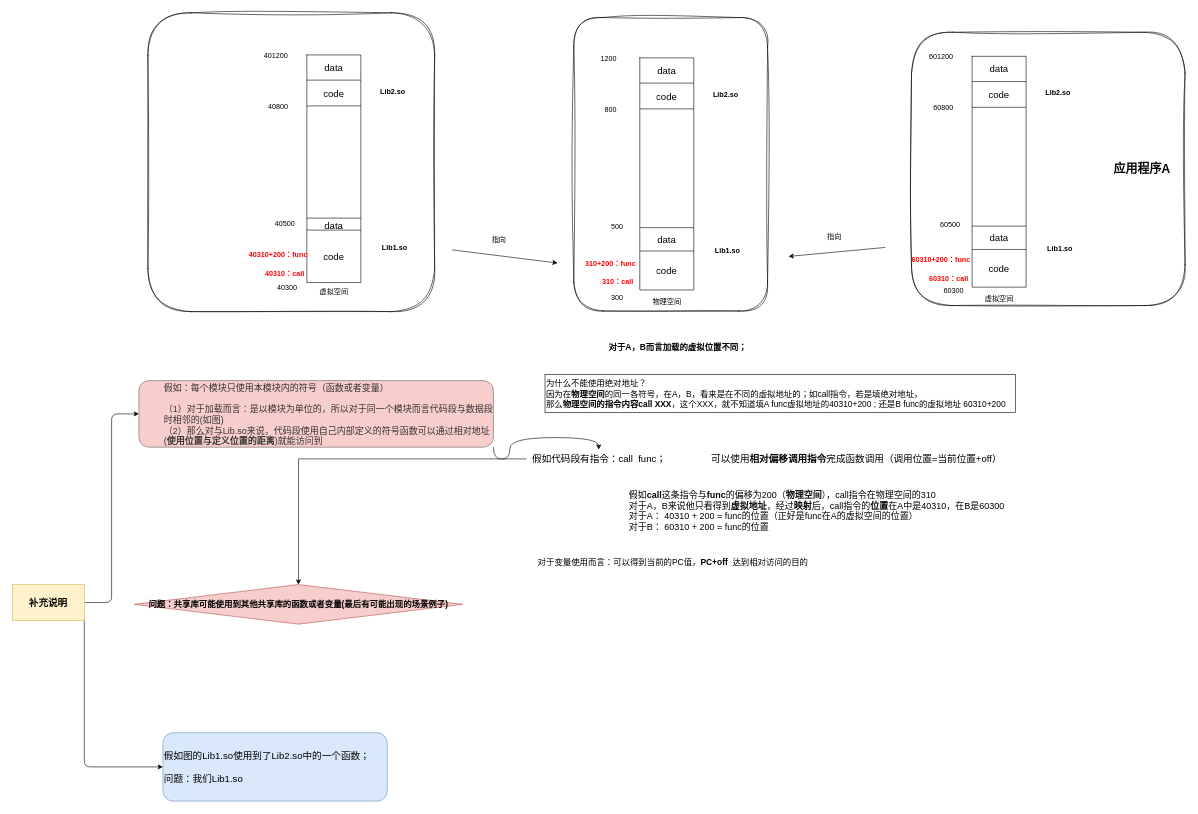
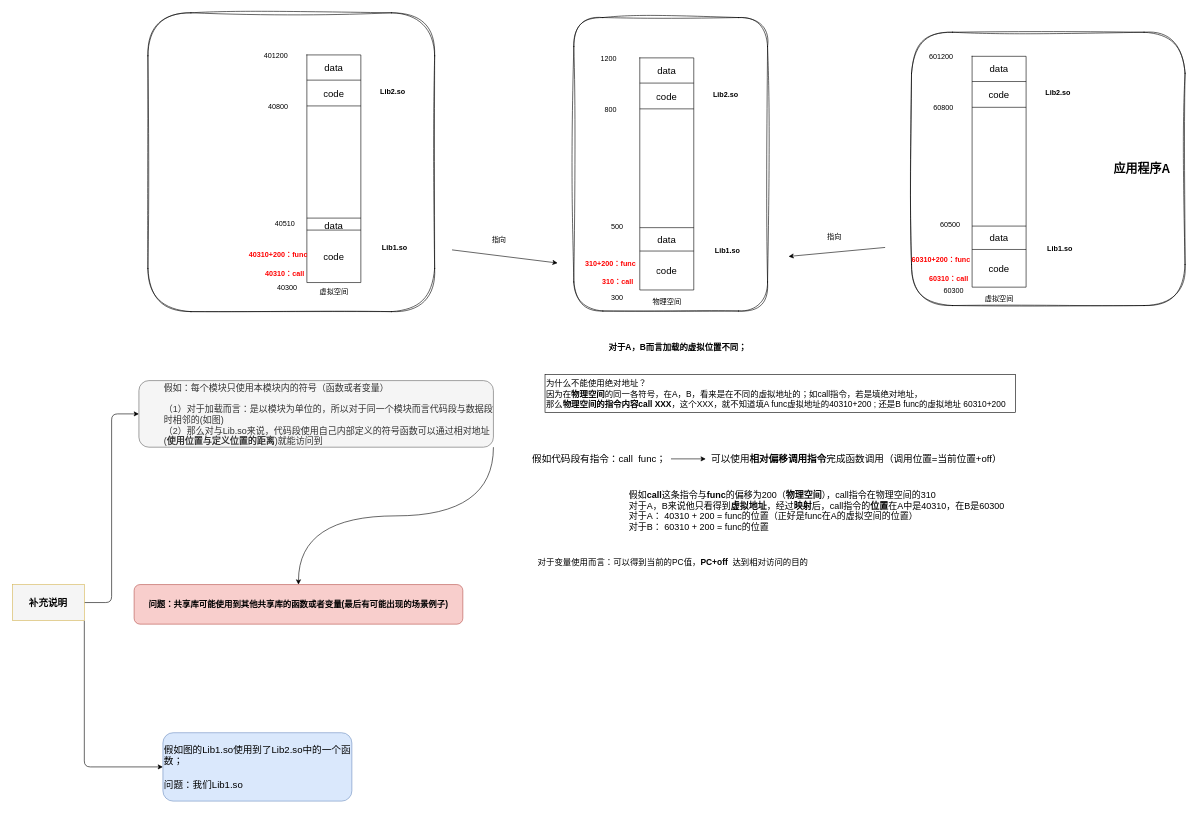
node "40500": label "40500" -> "40510"
node "假如：每个模块只使用本模块内的符号（函数或者变量） （1）对于加载而言：是以模块为单位的，所以对于同一个模块而言代码段与数据段时相邻的(如图)（2）那么对与Lib.so来说，代码段使用自己内部定义的符号函数可以通过相对地址(使用位置与定义位置的距离)就能访问到": fillcolor #f8cecc -> #f5f5f5
edge "假如：每个模块只使用本模块内的符号（函数或者变量） （1）对于加载而言：是以模块为单位的，所以对于同一个模块而言代码段与数据段时相邻的(如图)（2）那么对与Lib.so来说，代码段使用自己内部定义的符号函数可以通过相对地址(使用位置与定义位置的距离)就能访问到" -> "假如代码段有指令：call func；": now "假如：每个模块只使用本模块内的符号（函数或者变量） （1）对于加载而言：是以模块为单位的，所以对于同一个模块而言代码段与数据段时相邻的(如图)（2）那么对与Lib.so来说，代码段使用自己内部定义的符号函数可以通过相对地址(使用位置与定义位置的距离)就能访问到" -> "问题：共享库可能使用到其他共享库的函数或者变量(最后有可能出现的场景例子)"
edge "假如代码段有指令：call func；" -> "问题：共享库可能使用到其他共享库的函数或者变量(最后有可能出现的场景例子)": now "假如代码段有指令：call func；" -> "可以使用相对偏移调用指令完成函数调用（调用位置=当前位置+off）"
node "补充说明": fillcolor #fff2cc -> #f5f5f5
node "问题：共享库可能使用到其他共享库的函数或者变量(最后有可能出现的场景例子)": shape diamond -> rounded rectangle
node "假如图的Lib1.so使用到了Lib2.so中的一个函数； 问题：我们Lib1.so": size 224x68 -> 189x68
